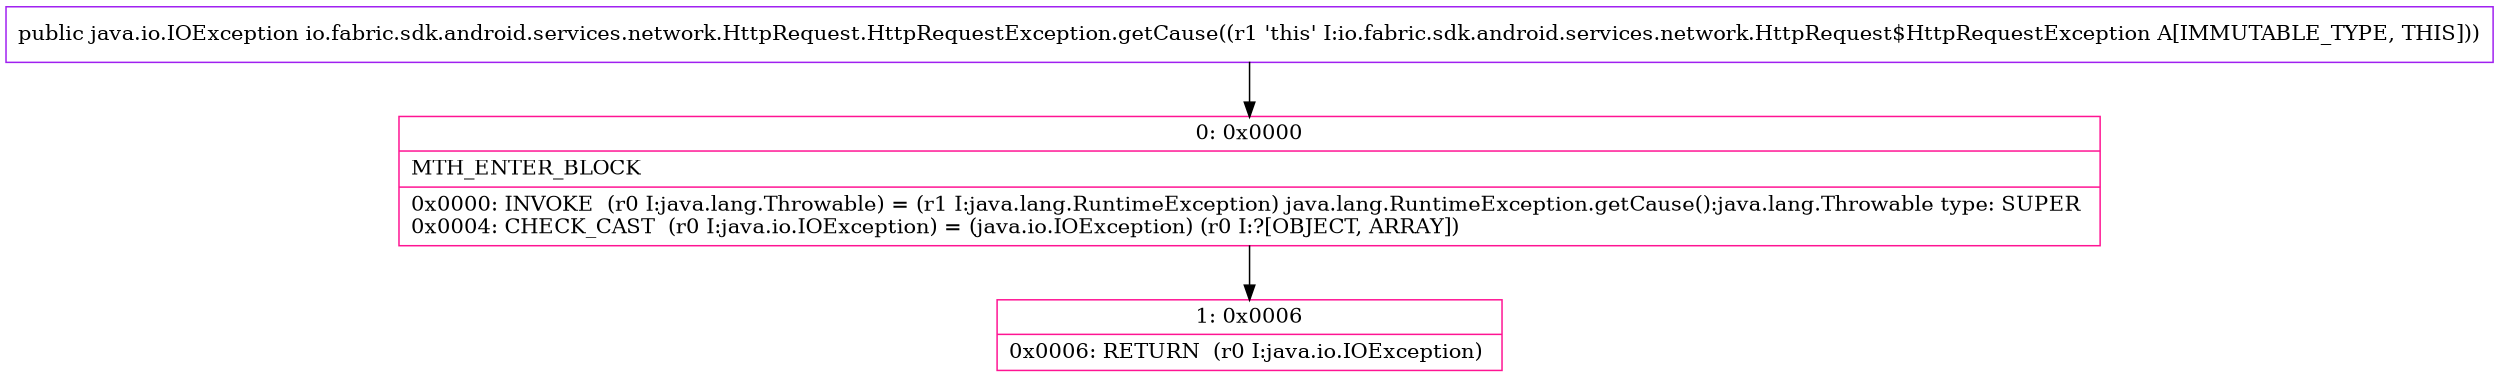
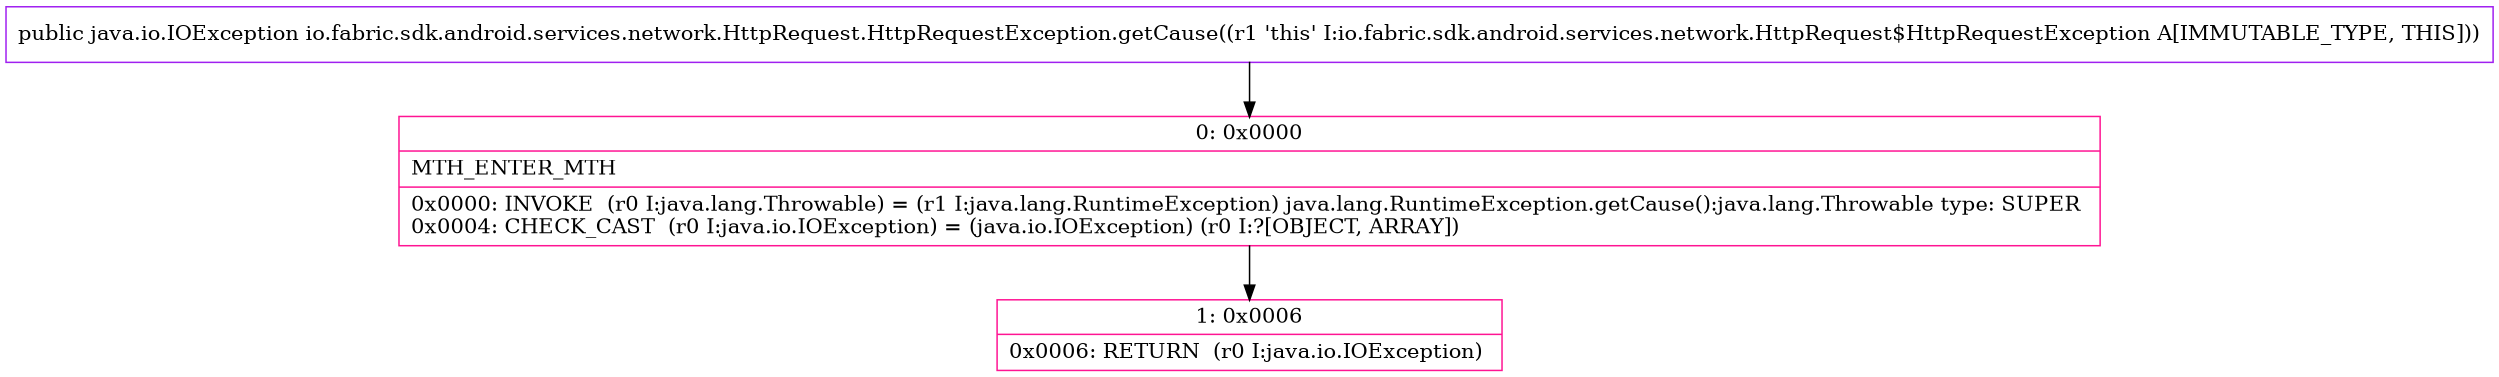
node "0: 0x0000": text "MTH_ENTER_BLOCK" -> "MTH_ENTER_MTH"
